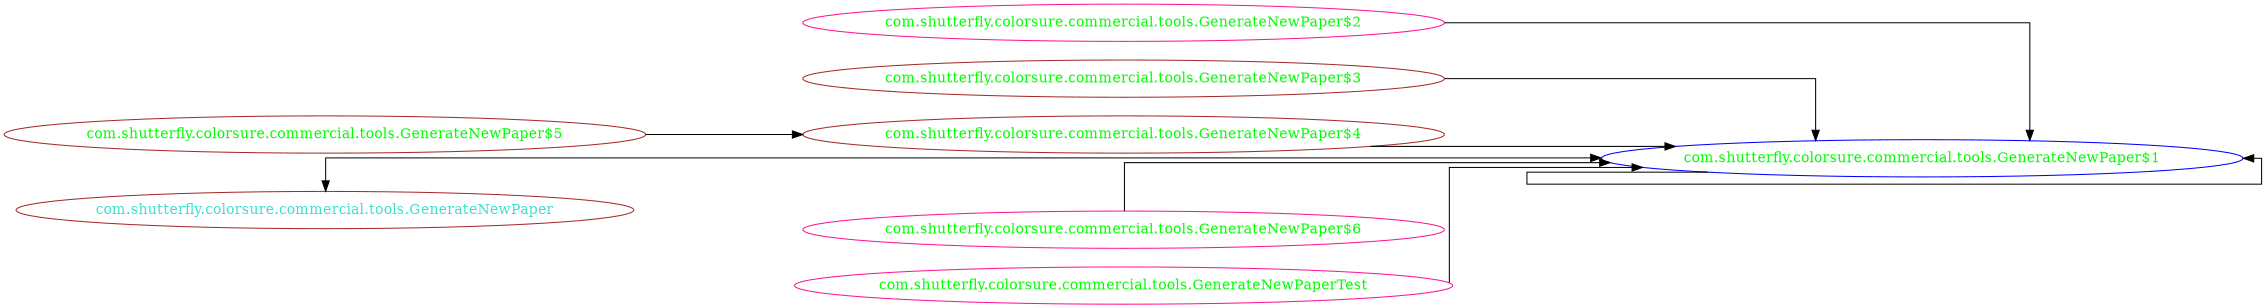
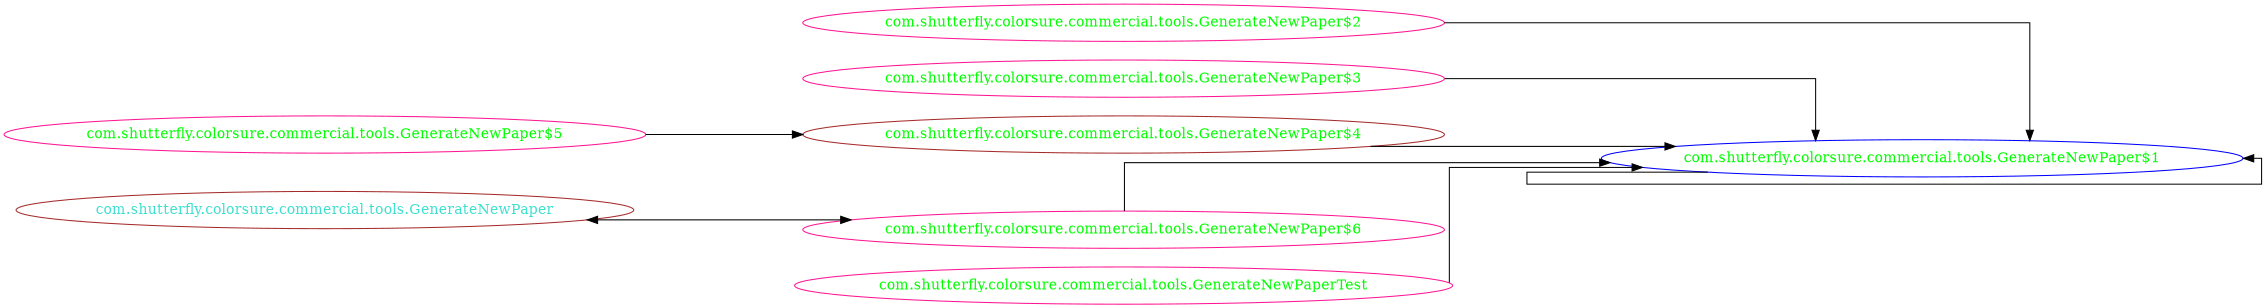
node "com.shutterfly.colorsure.commercial.tools.GenerateNewPaper$3": color brown -> deeppink
node "com.shutterfly.colorsure.commercial.tools.GenerateNewPaper$5": color brown -> deeppink
edge "com.shutterfly.colorsure.commercial.tools.GenerateNewPaper$1" -- "com.shutterfly.colorsure.commercial.tools.GenerateNewPaper": now "com.shutterfly.colorsure.commercial.tools.GenerateNewPaper$6" -- "com.shutterfly.colorsure.commercial.tools.GenerateNewPaper"
